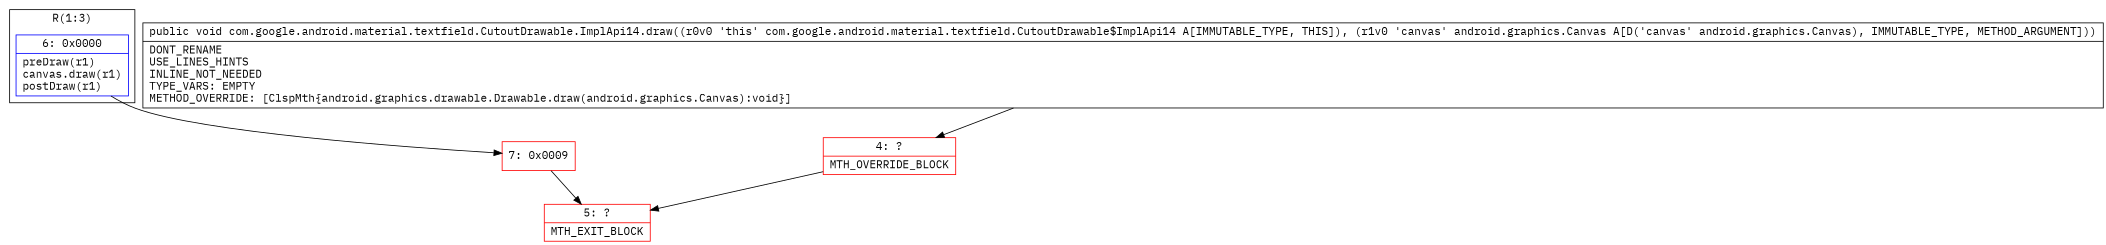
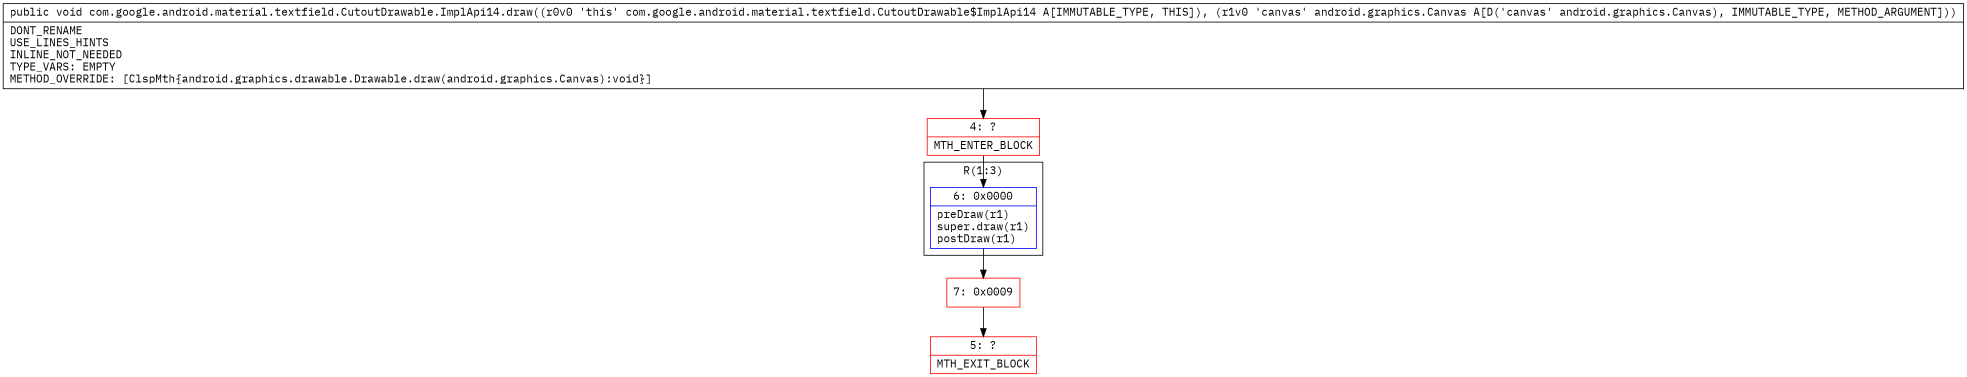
node "6: 0x0000": text "canvas.draw(r1)" -> "super.draw(r1)"
node "4: ?": text "MTH_OVERRIDE_BLOCK" -> "MTH_ENTER_BLOCK"
edge "4: ?" -> "5: ?": now "4: ?" -> "6: 0x0000"
